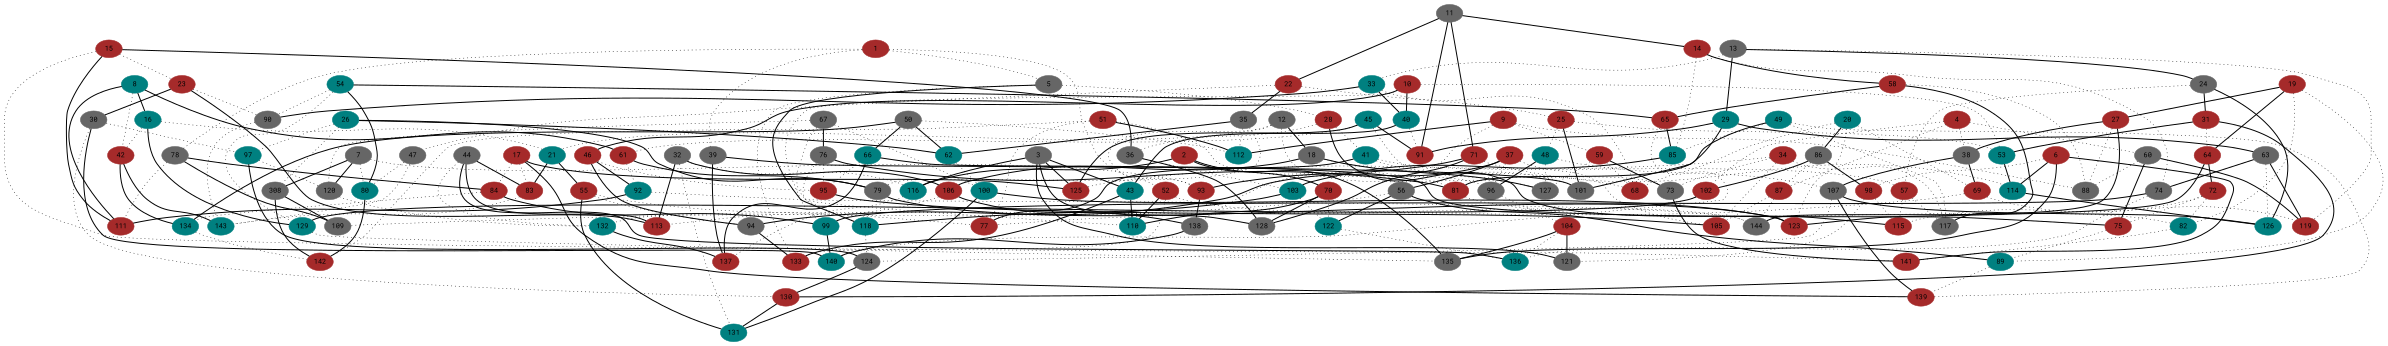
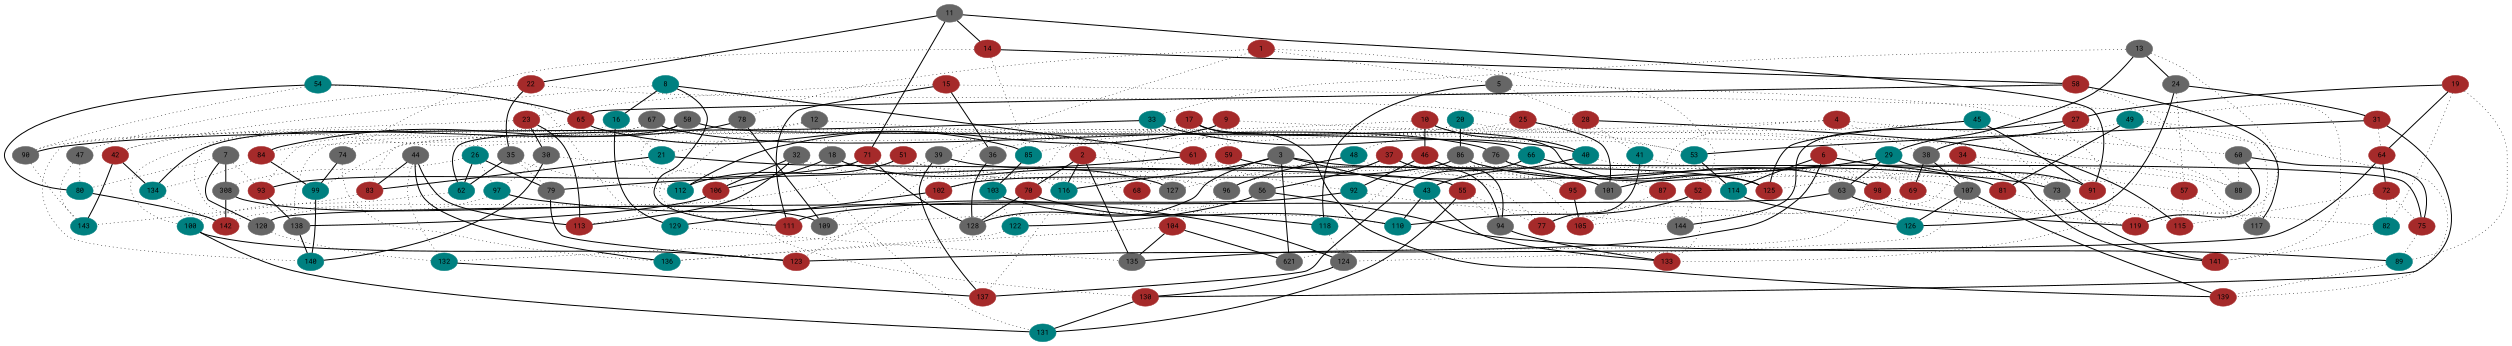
edge "12" -- "18": style bold -> dotted
edge "63" -- "74": now "63" -- "120"
edge "39" -- "109": added
node "121": label "121" -> "621"
